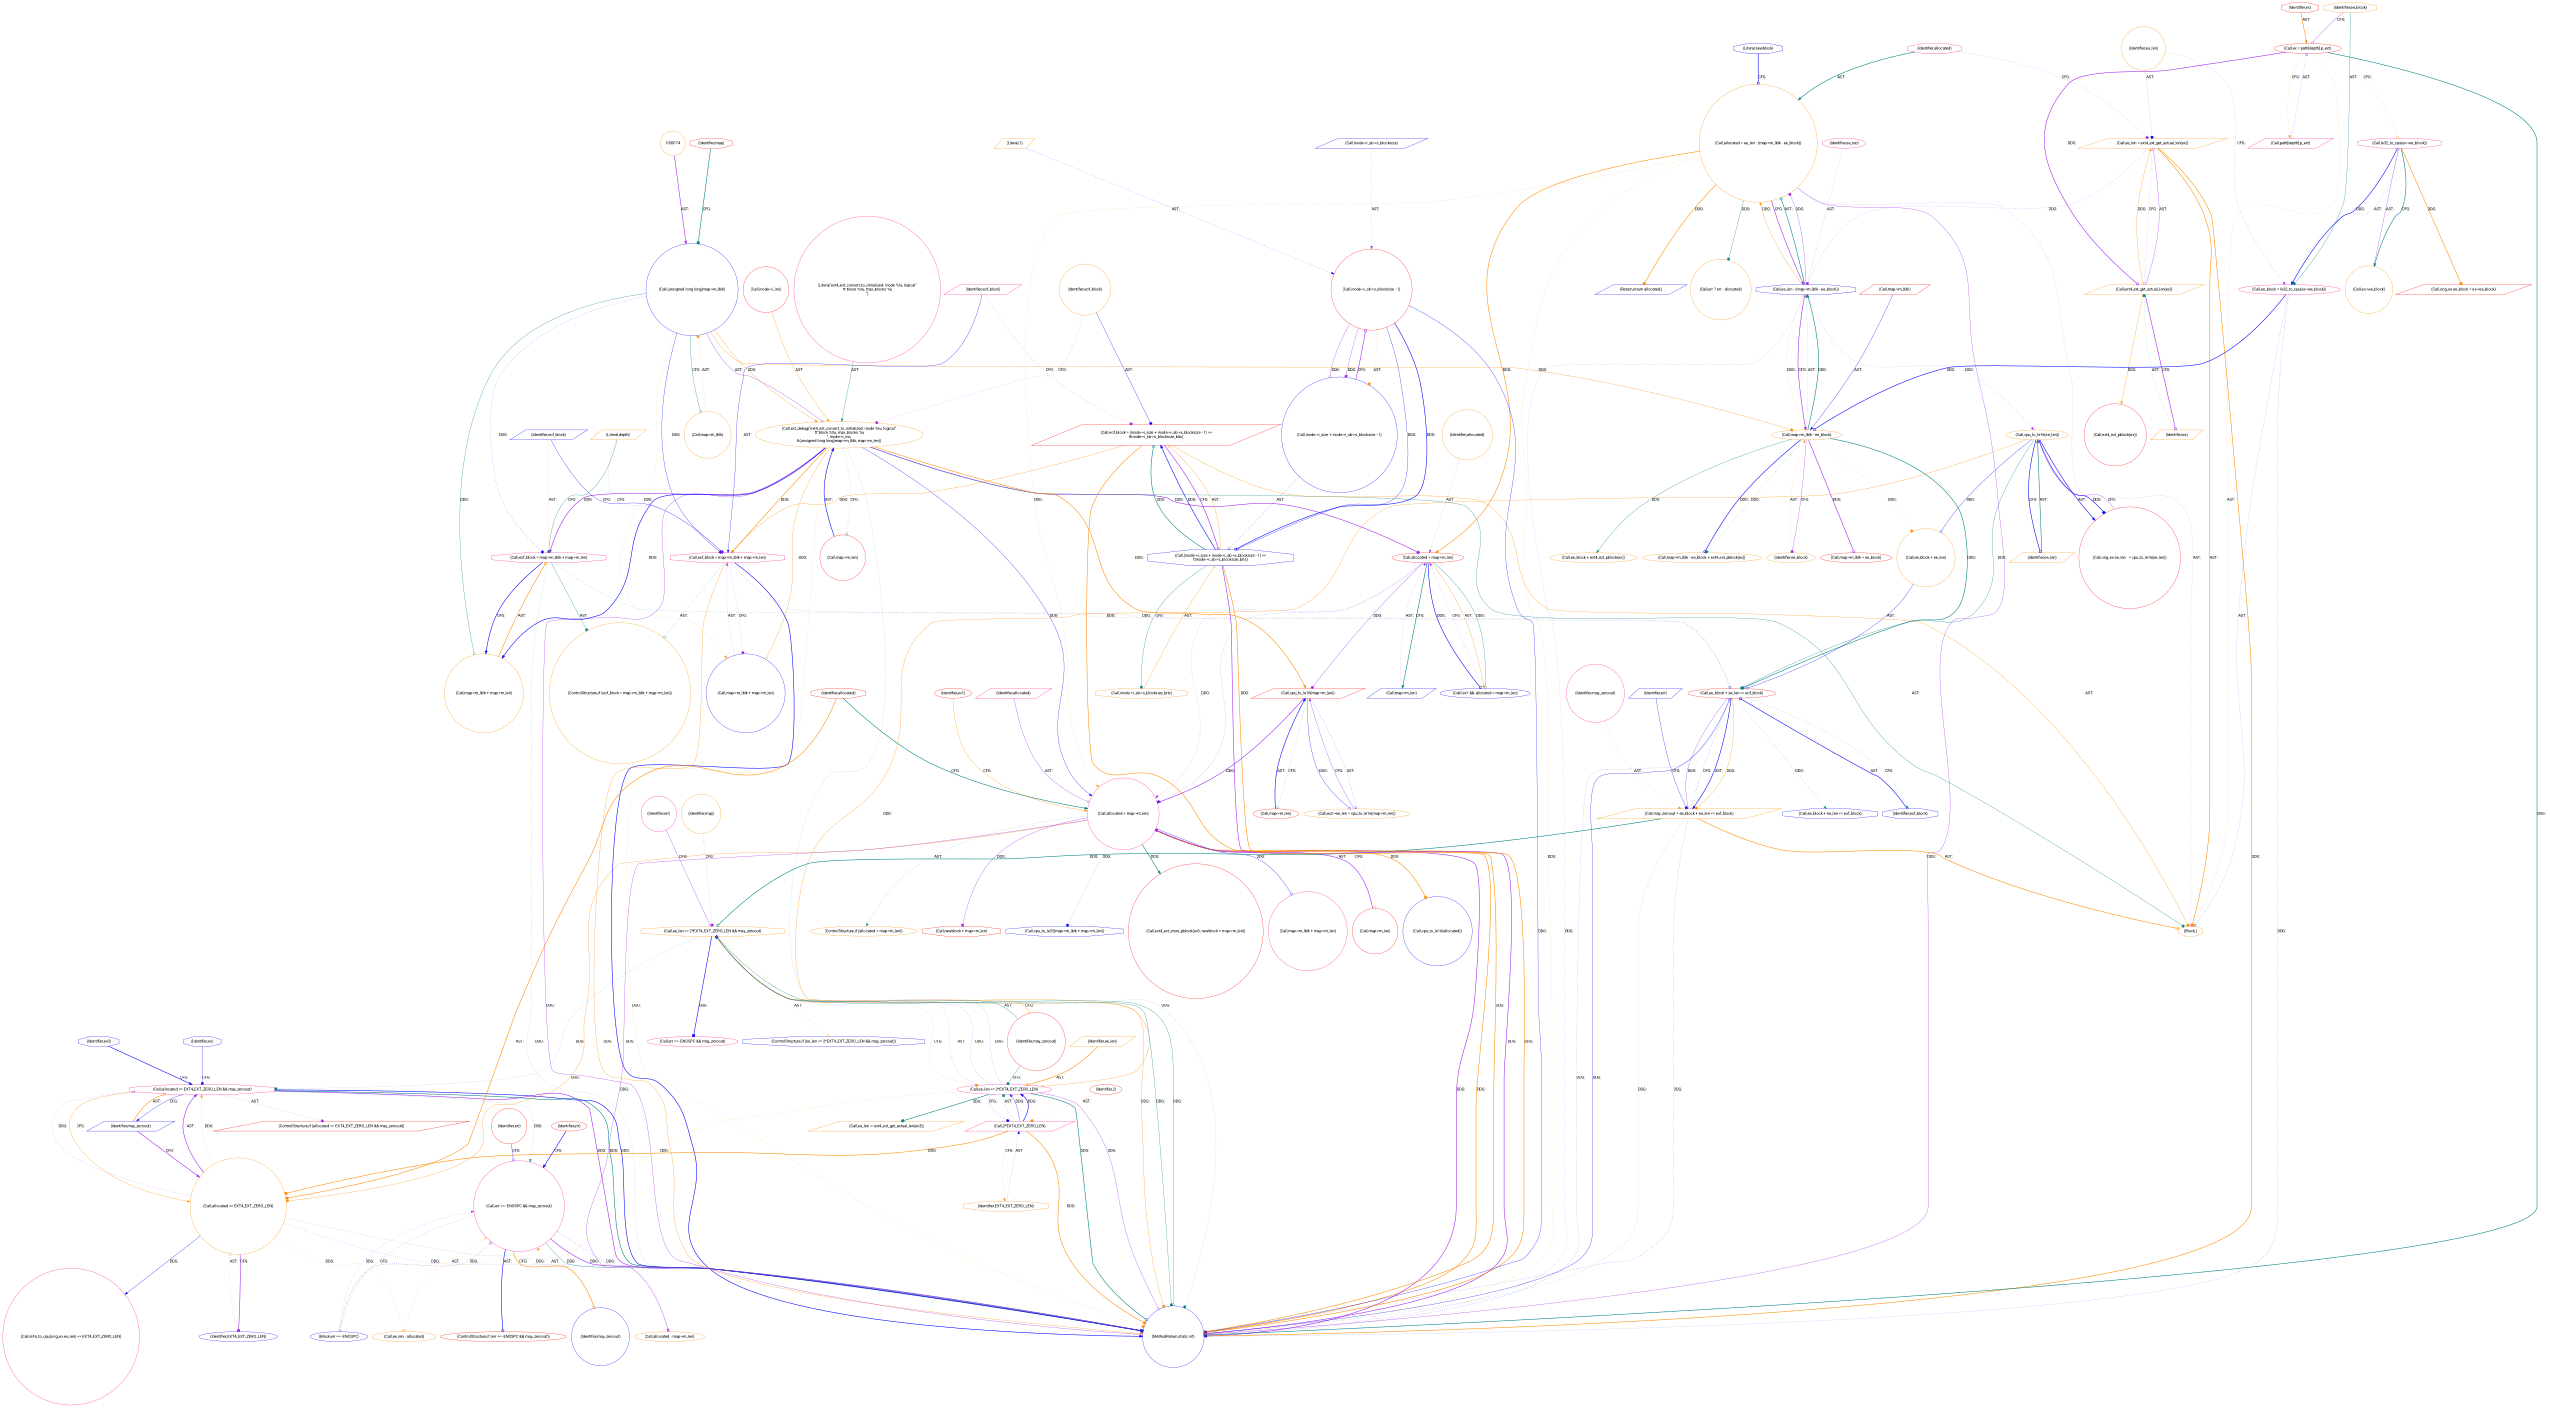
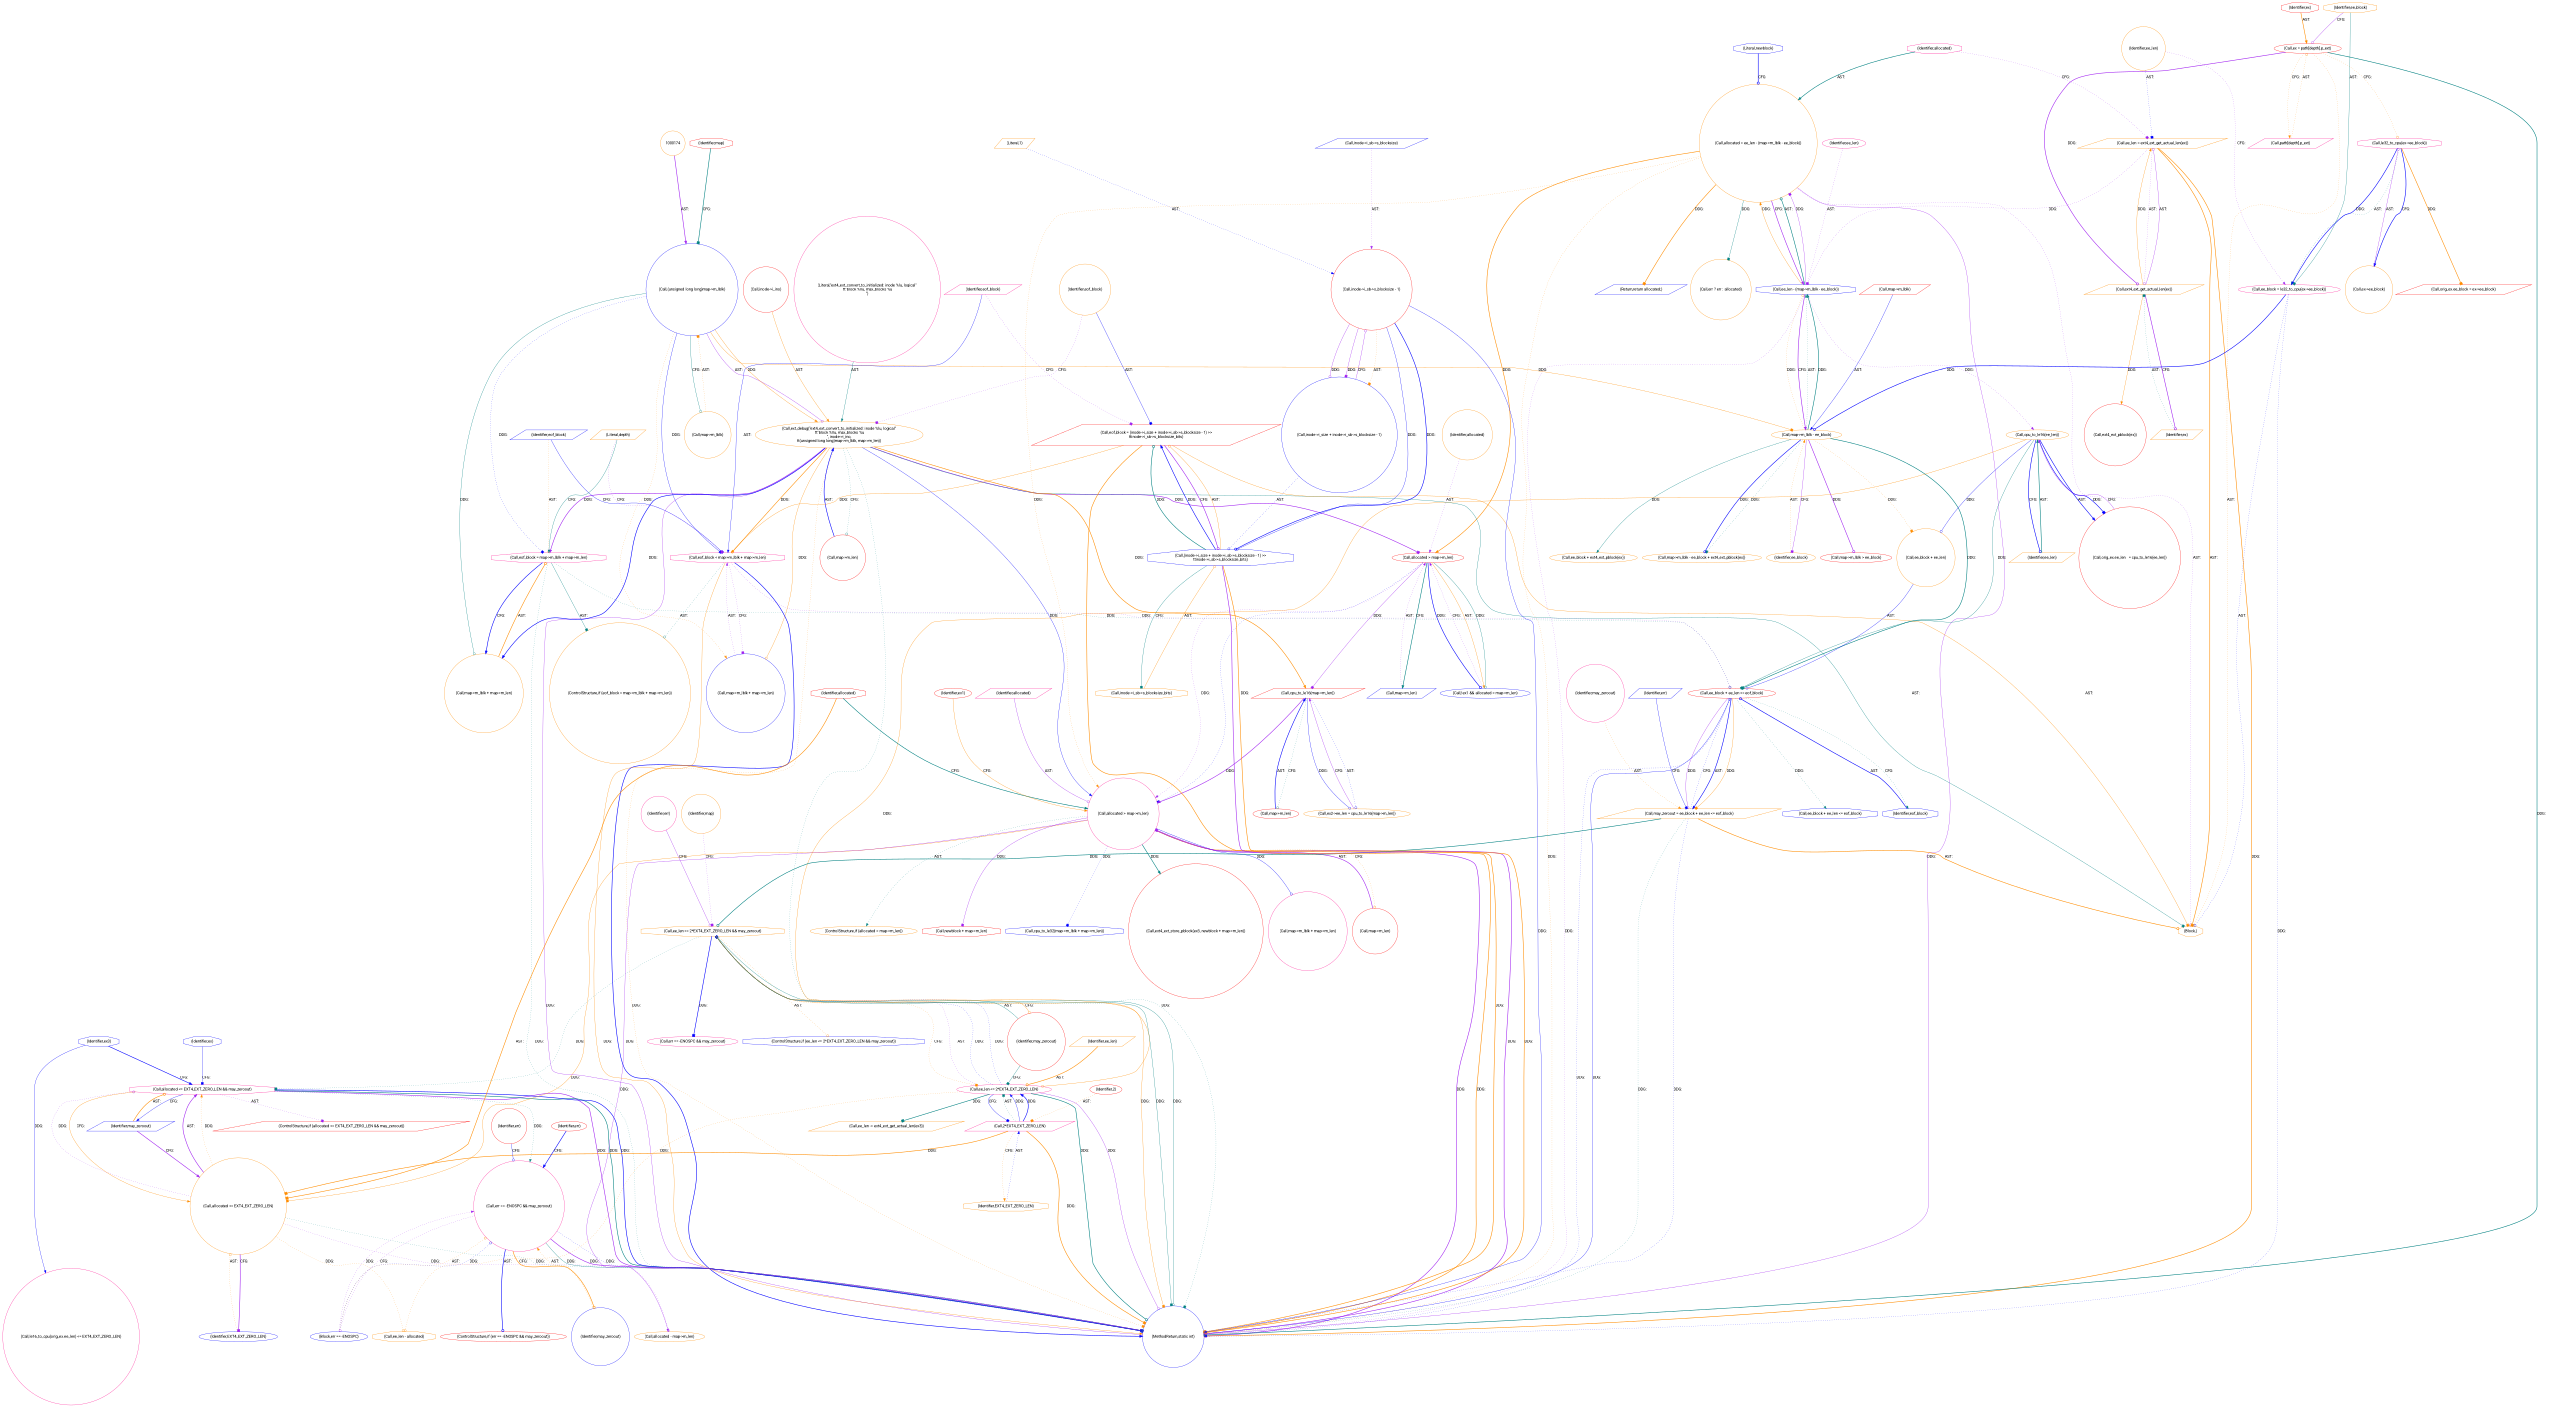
edge "(Call,path[depth].p_ext)" -> "(Call,ex = path[depth].p_ext)": color blue -> darkorange
edge "(Call,ee_len = ext4_ext_get_actual_len(ex))" -> "(Call,ext4_ext_get_actual_len(ex))": label "CFG: " -> "AST: "
edge "(Call,le32_to_cpu(ex->ee_block))" -> "(Call,ex->ee_block)": color teal -> blue
edge "(Call,inode->i_size + inode->i_sb->s_blocksize - 1)" -> "(Call,inode->i_sb->s_blocksize - 1)": style bold -> solid
edge "(Literal,depth)" -> "(Call,eof_block = map->m_lblk + map->m_len)": arrowhead box -> normal
node "(Call,cpu_to_le16(allocated))": removed
edge "(Call,ee_len <= 2*EXT4_EXT_ZERO_LEN)" -> "(Call,2*EXT4_EXT_ZERO_LEN)": style dotted -> solid
edge "(Call,allocated <= EXT4_EXT_ZERO_LEN)" -> "(Call,le16_to_cpu(orig_ex.ee_len) <= EXT4_EXT_ZERO_LEN)": now "(Identifier,ex3)" -> "(Call,le16_to_cpu(orig_ex.ee_len) <= EXT4_EXT_ZERO_LEN)"
